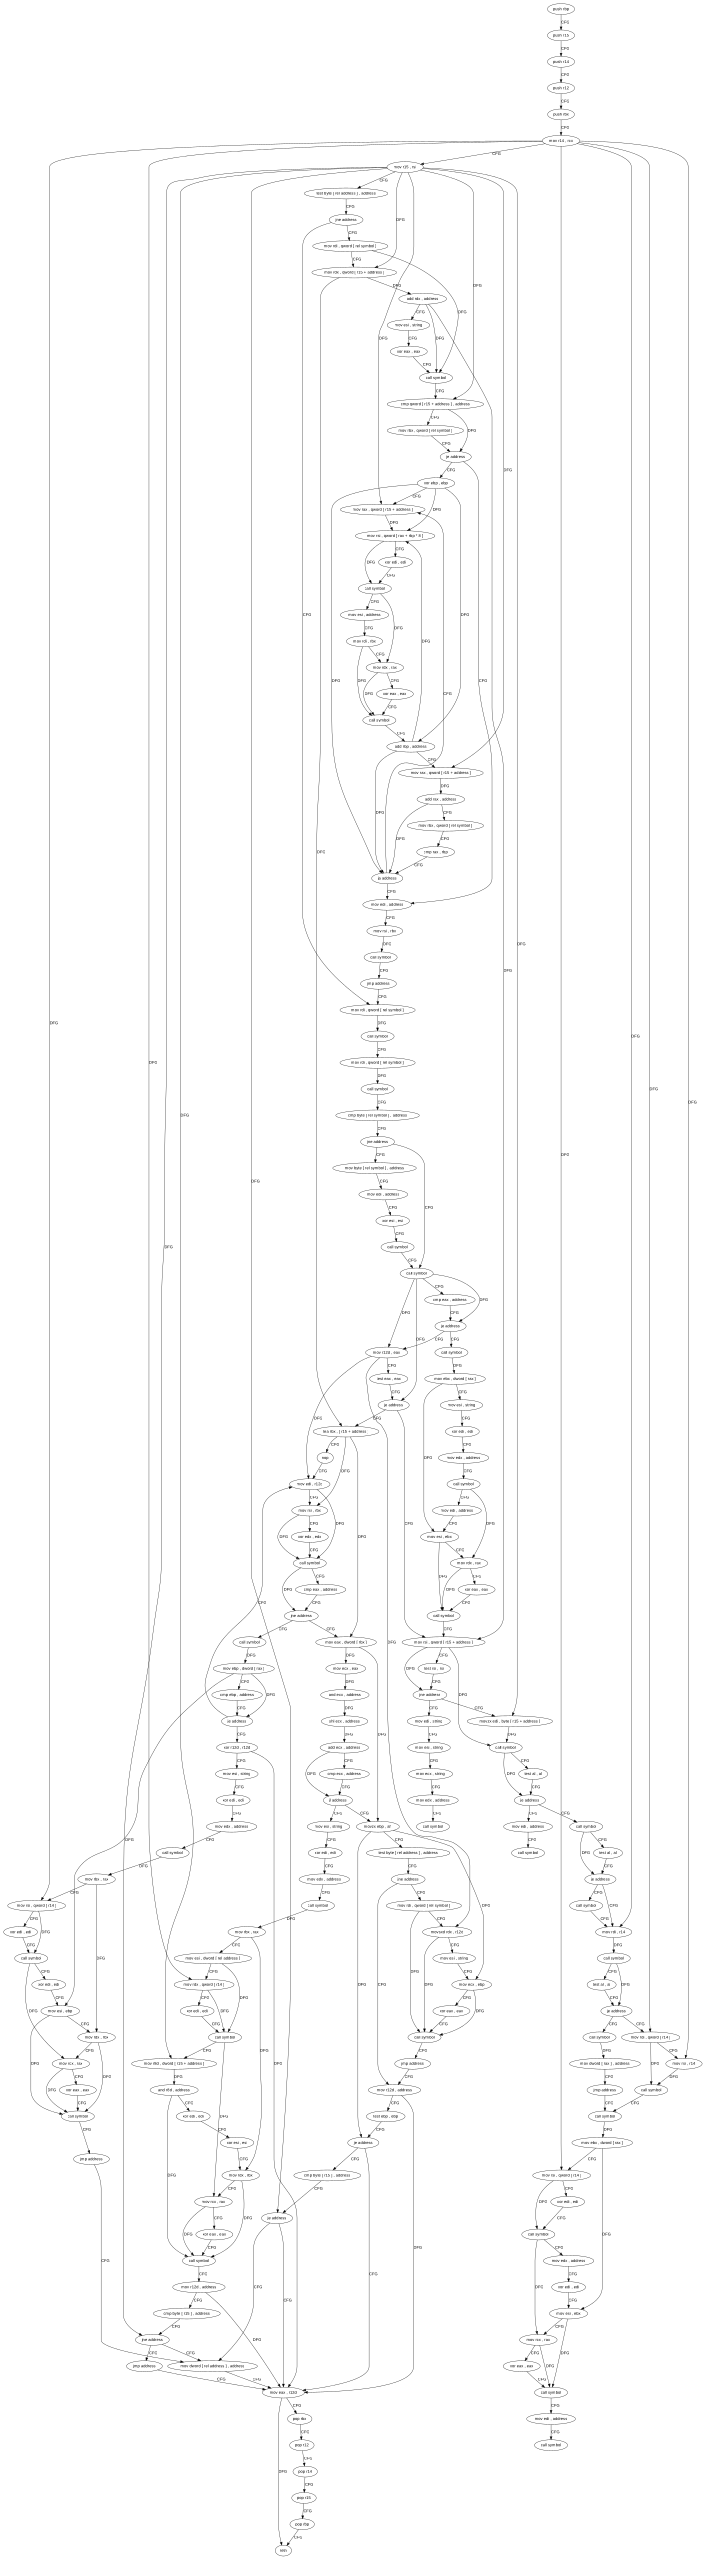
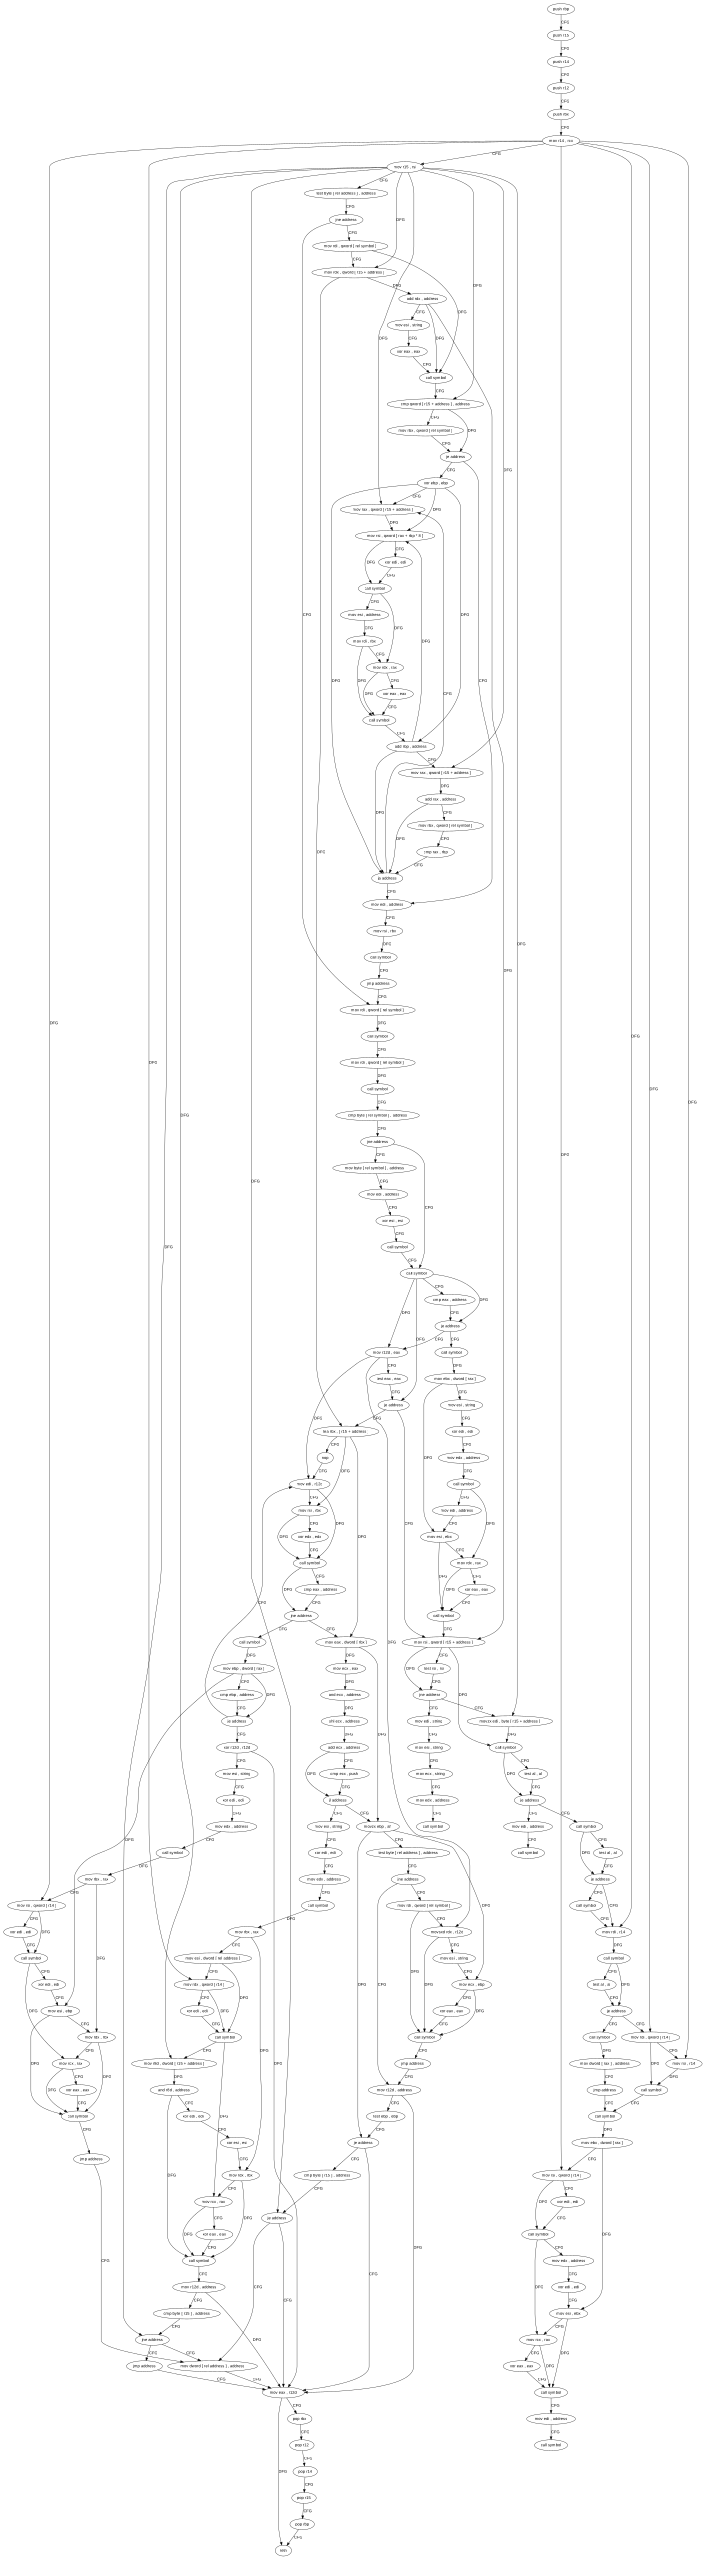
node "cmp ecx , address": label "cmp ecx , address" -> "cmp ecx , push"
